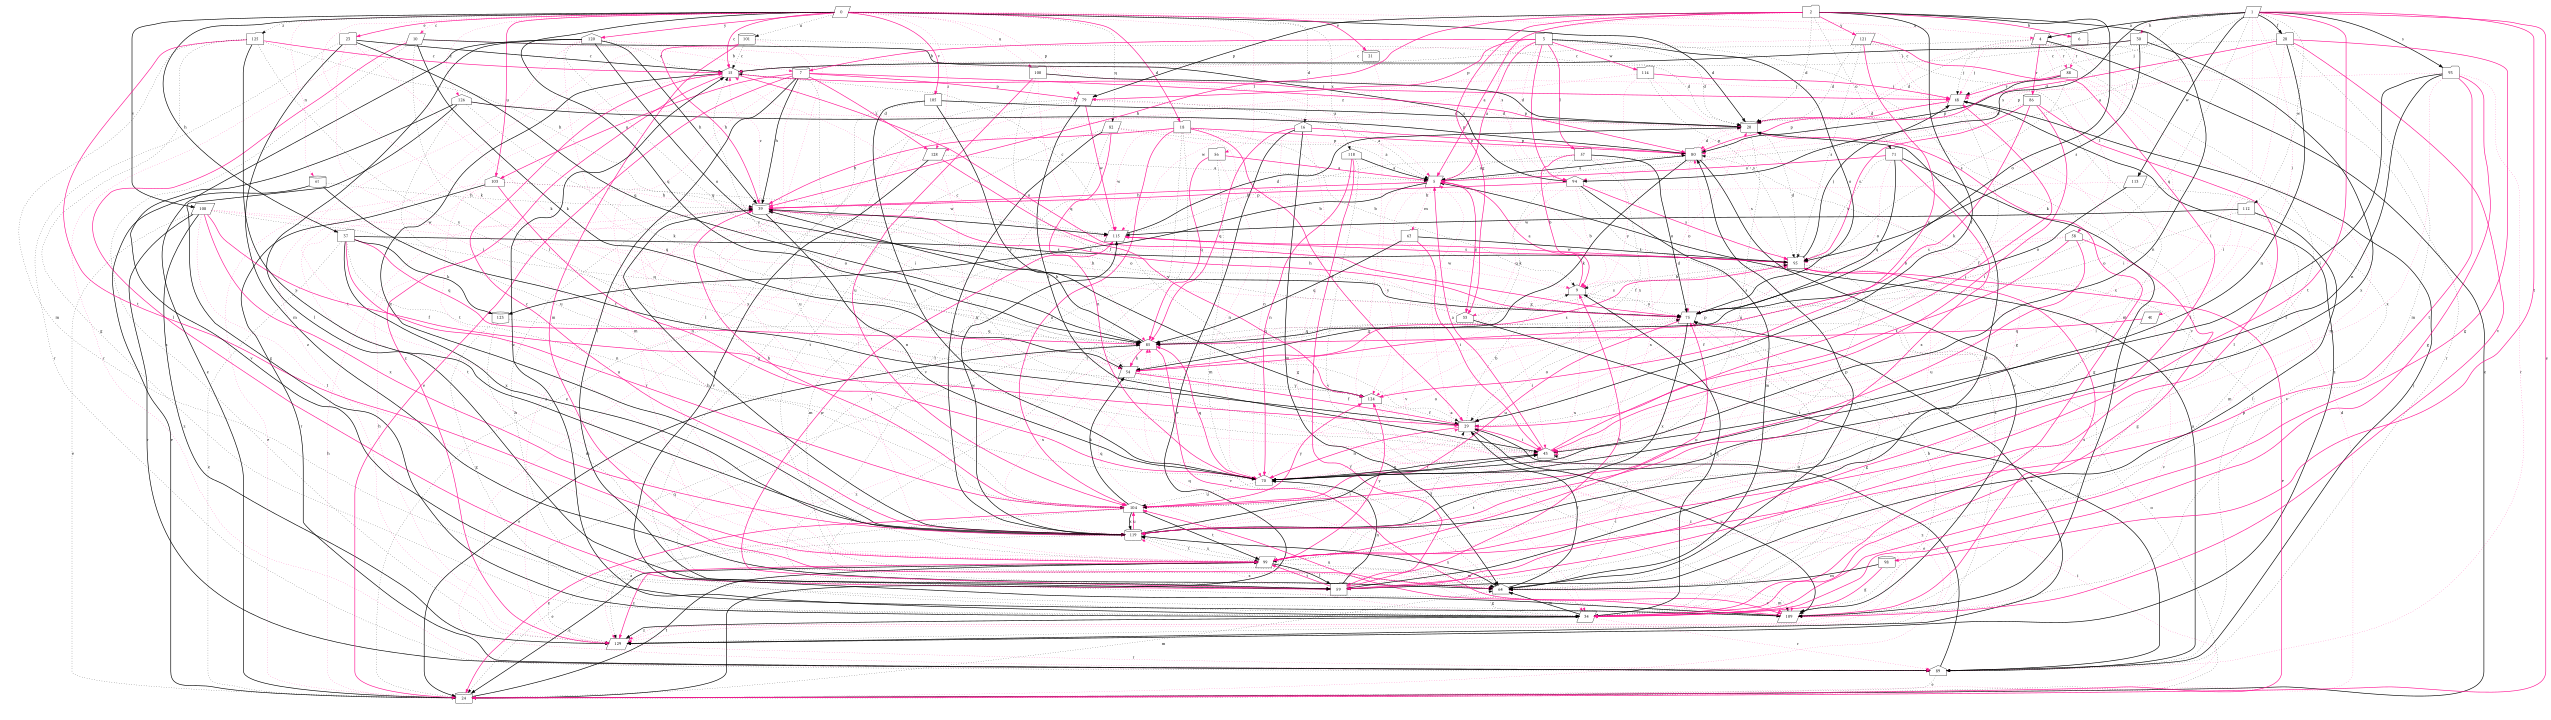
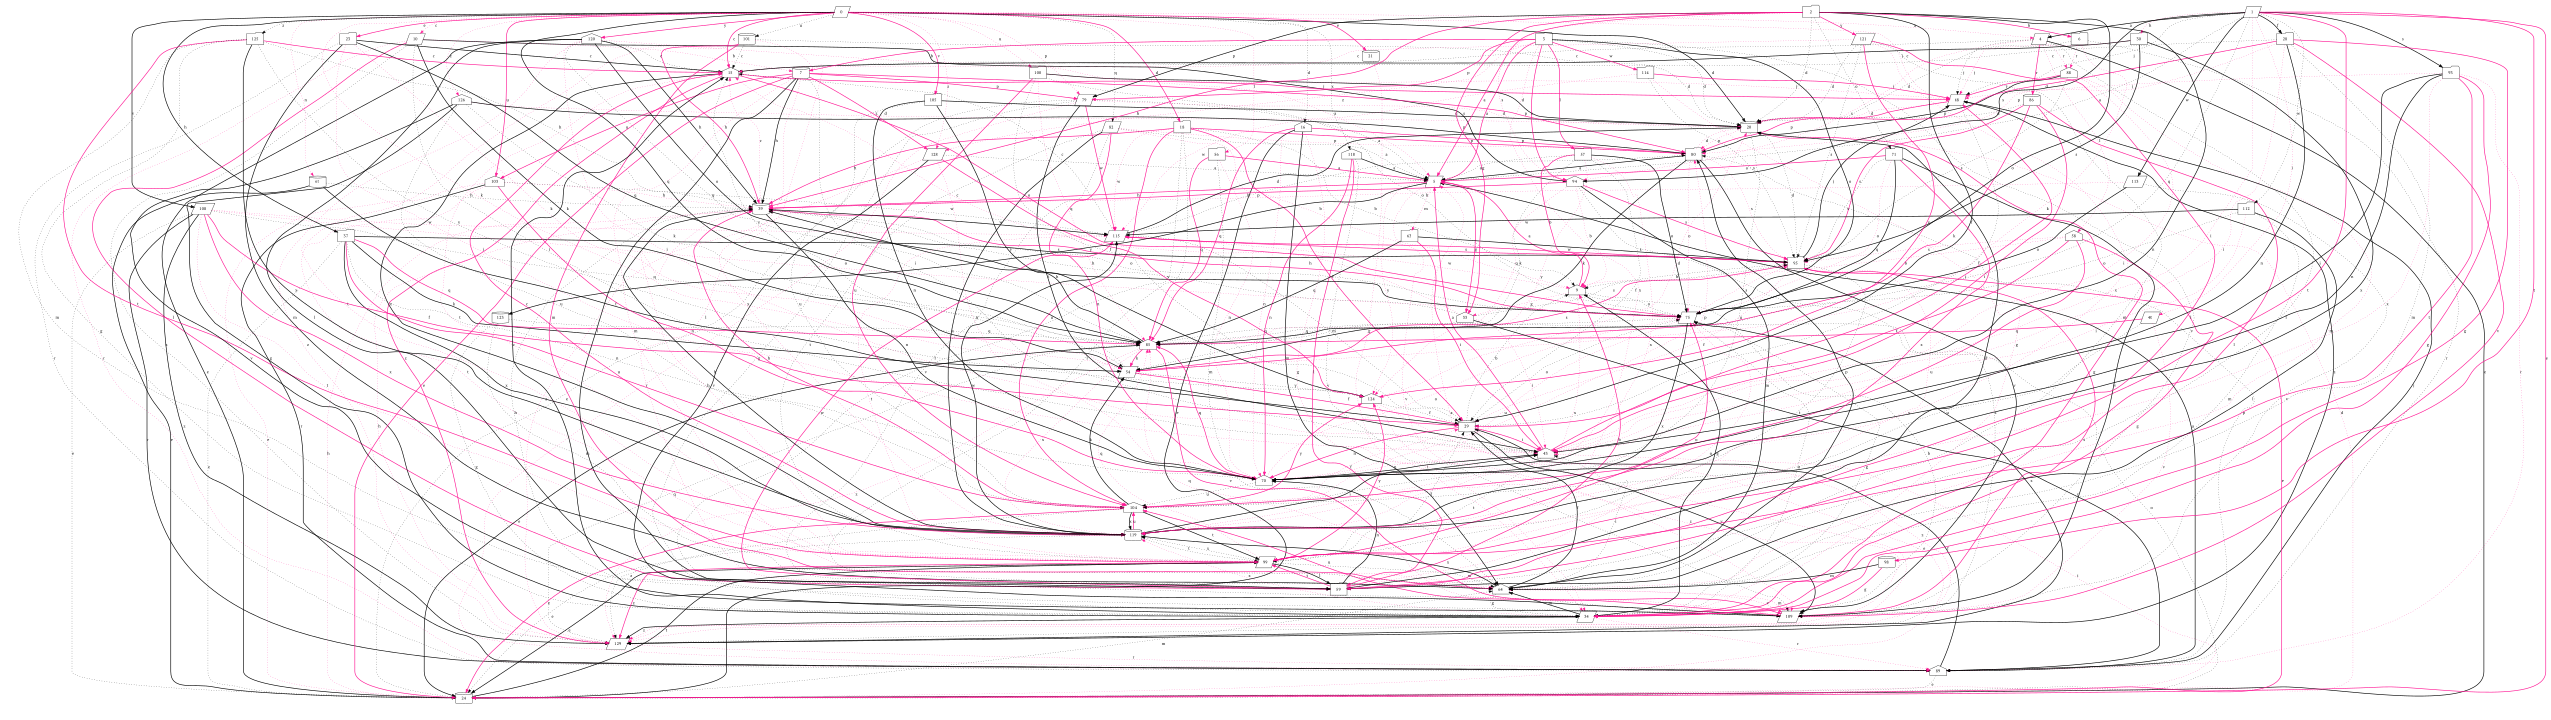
edge "100" -> "75": added, label "o"
edge "120" -> "43": label "q" -> "i"
edge "37" -> "123": now "37" -> "54"
edge "114" -> "124": now "57" -> "124"
edge "75" -> "104": style bold -> dotted
edge "115" -> "64": now "115" -> "29"
